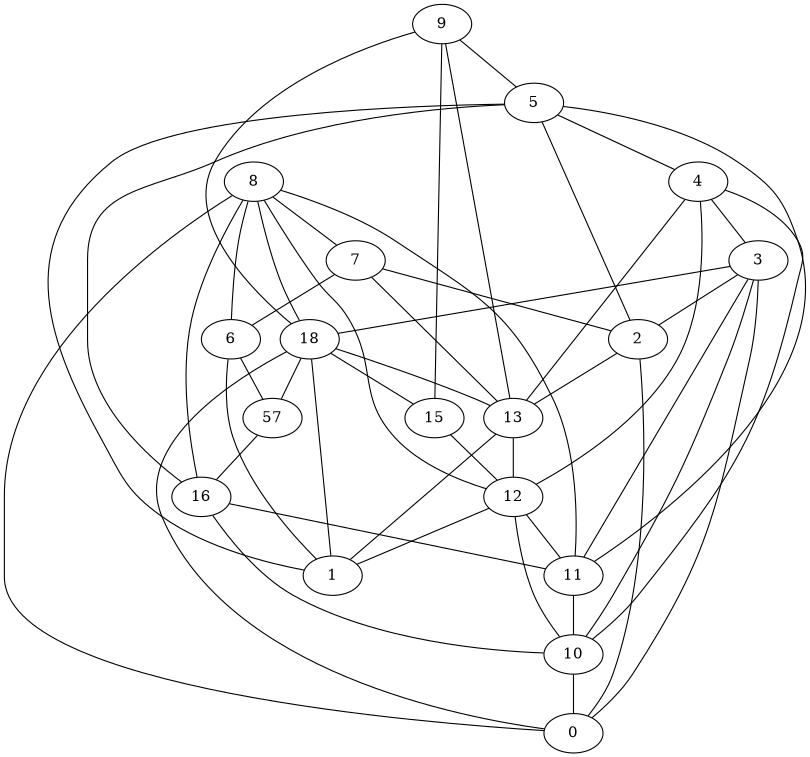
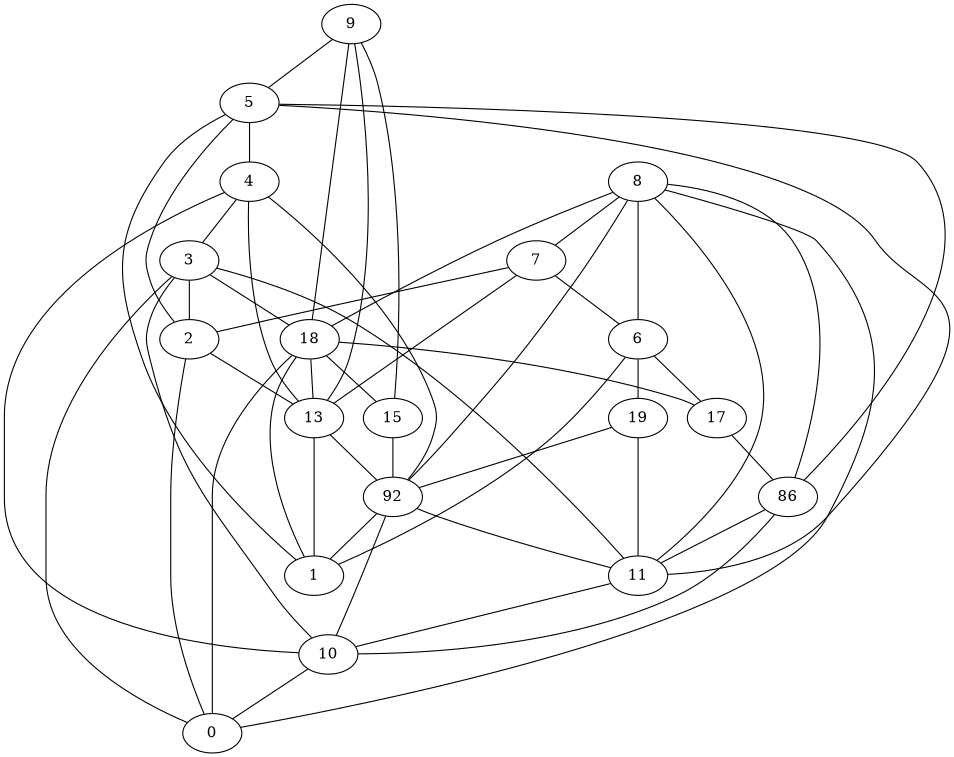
node "57": label "57" -> "17"
node "19": added
node "16": label "16" -> "86"
node "12": label "12" -> "92"
